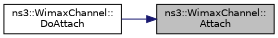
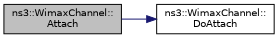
edge "ns3::WimaxChannel:: DoAttach" -> "ns3::WimaxChannel:: Attach": reversed
